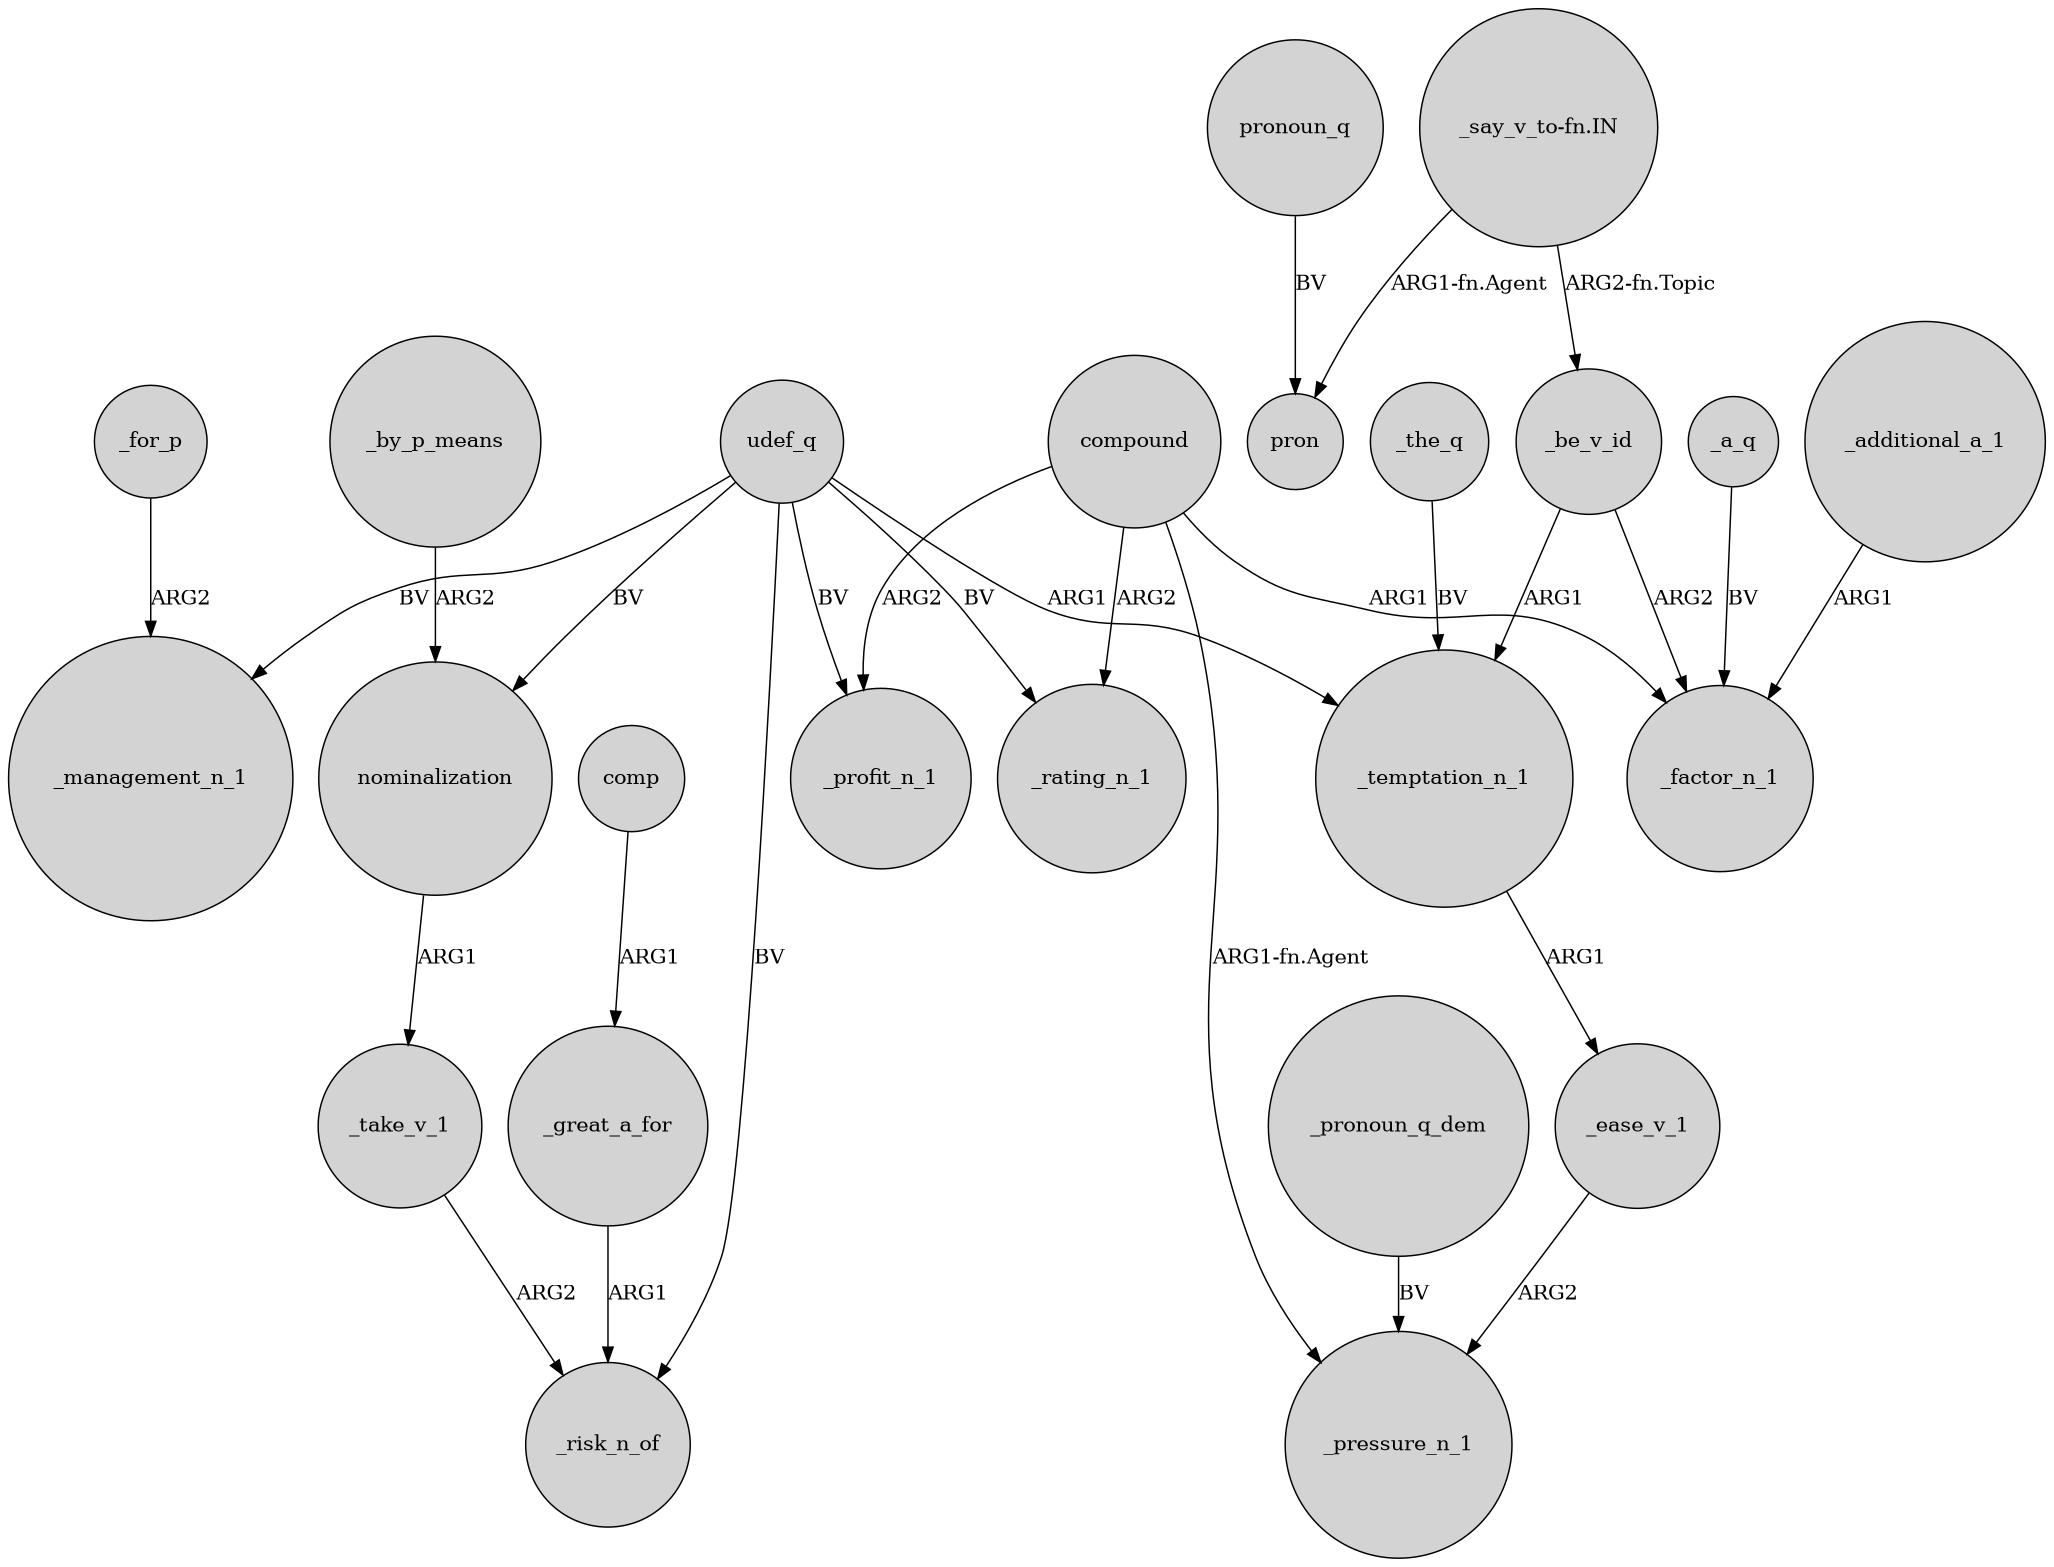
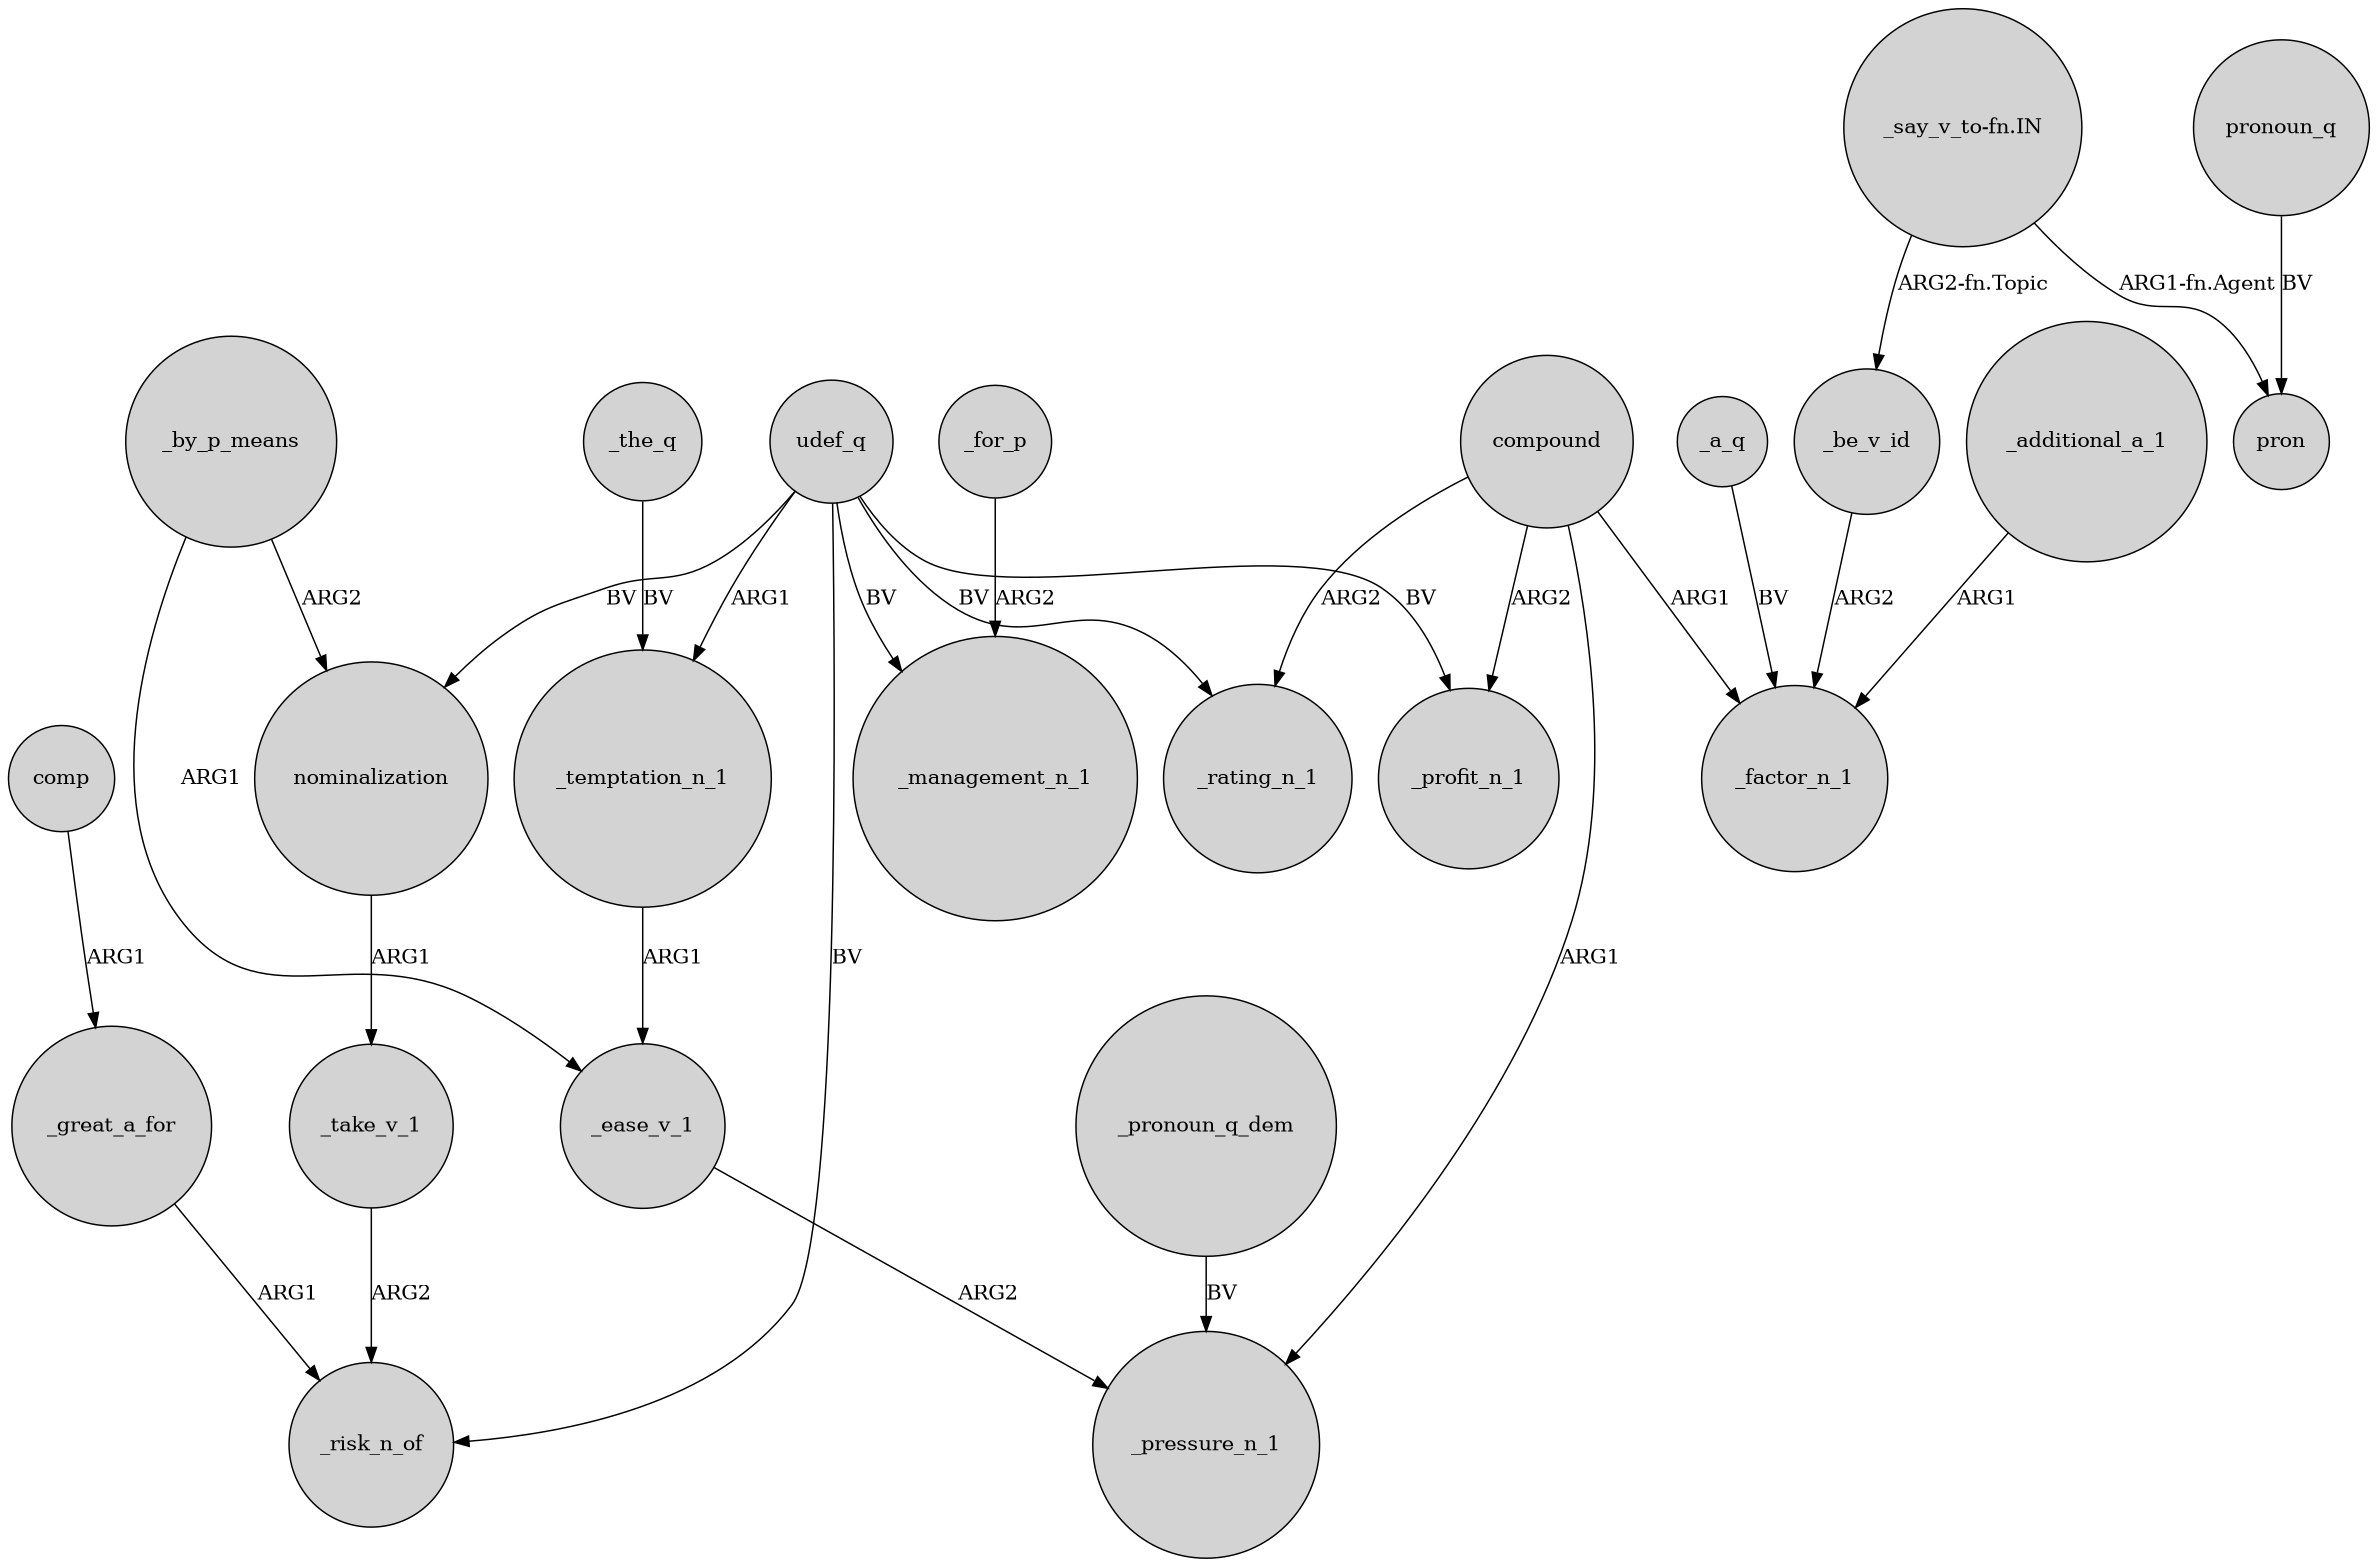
edge "_be_v_id" -> "_temptation_n_1": removed, label "ARG1"
edge "_by_p_means" -> "_ease_v_1": added, label "ARG1"
edge "compound" -> "_pressure_n_1": label "ARG1-fn.Agent" -> "ARG1"
